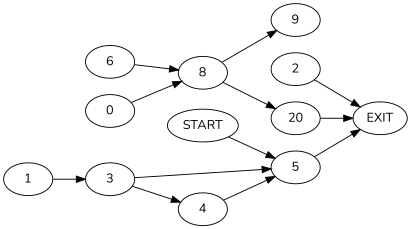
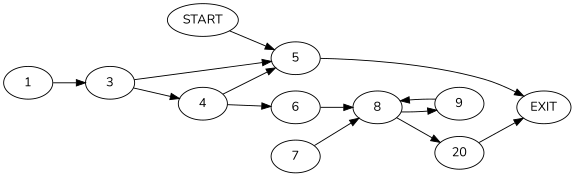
node "2": removed
edge "9" -> "8": added
edge "4" -> "6": added
node "0": label "0" -> "7"
